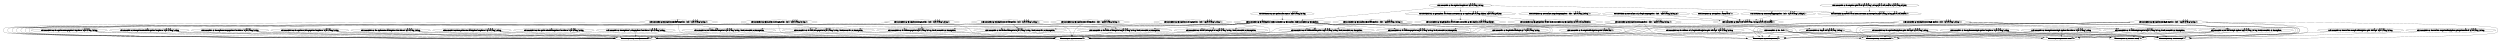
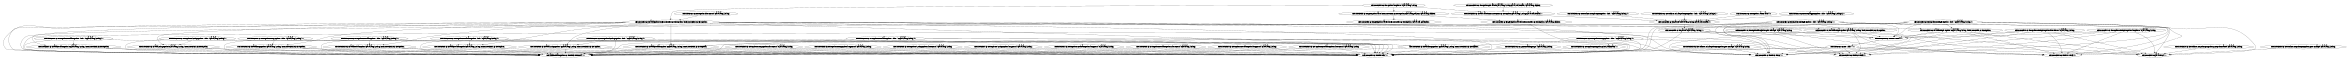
edge "net.mooctest.CMD.<init>()V" -> "net.mooctest.CMDTest1.test4()V": reversed
node "net.mooctest.CMDTest3.testnnull()V": label "net.mooctest.CMDTest3.testnnull()V" -> "net.addBooleanOption.CMDTest3.testnnull()V"
node "net.mooctest.CMDTest.test2()V": label "net.mooctest.CMDTest.test2()V" -> "net.mooctest.CLjava.test2()V"
